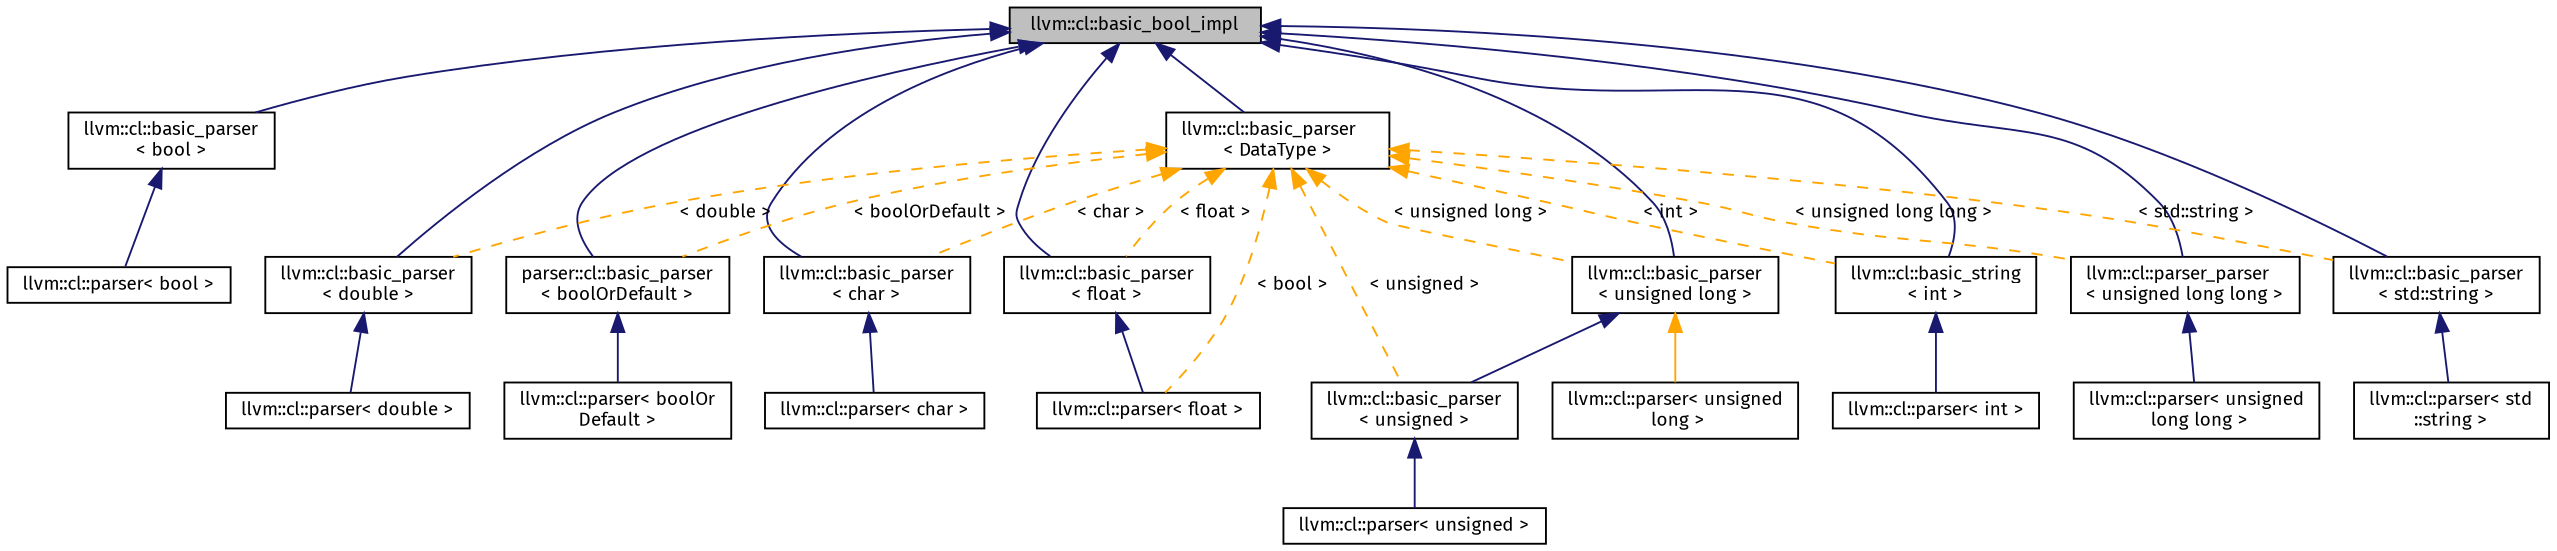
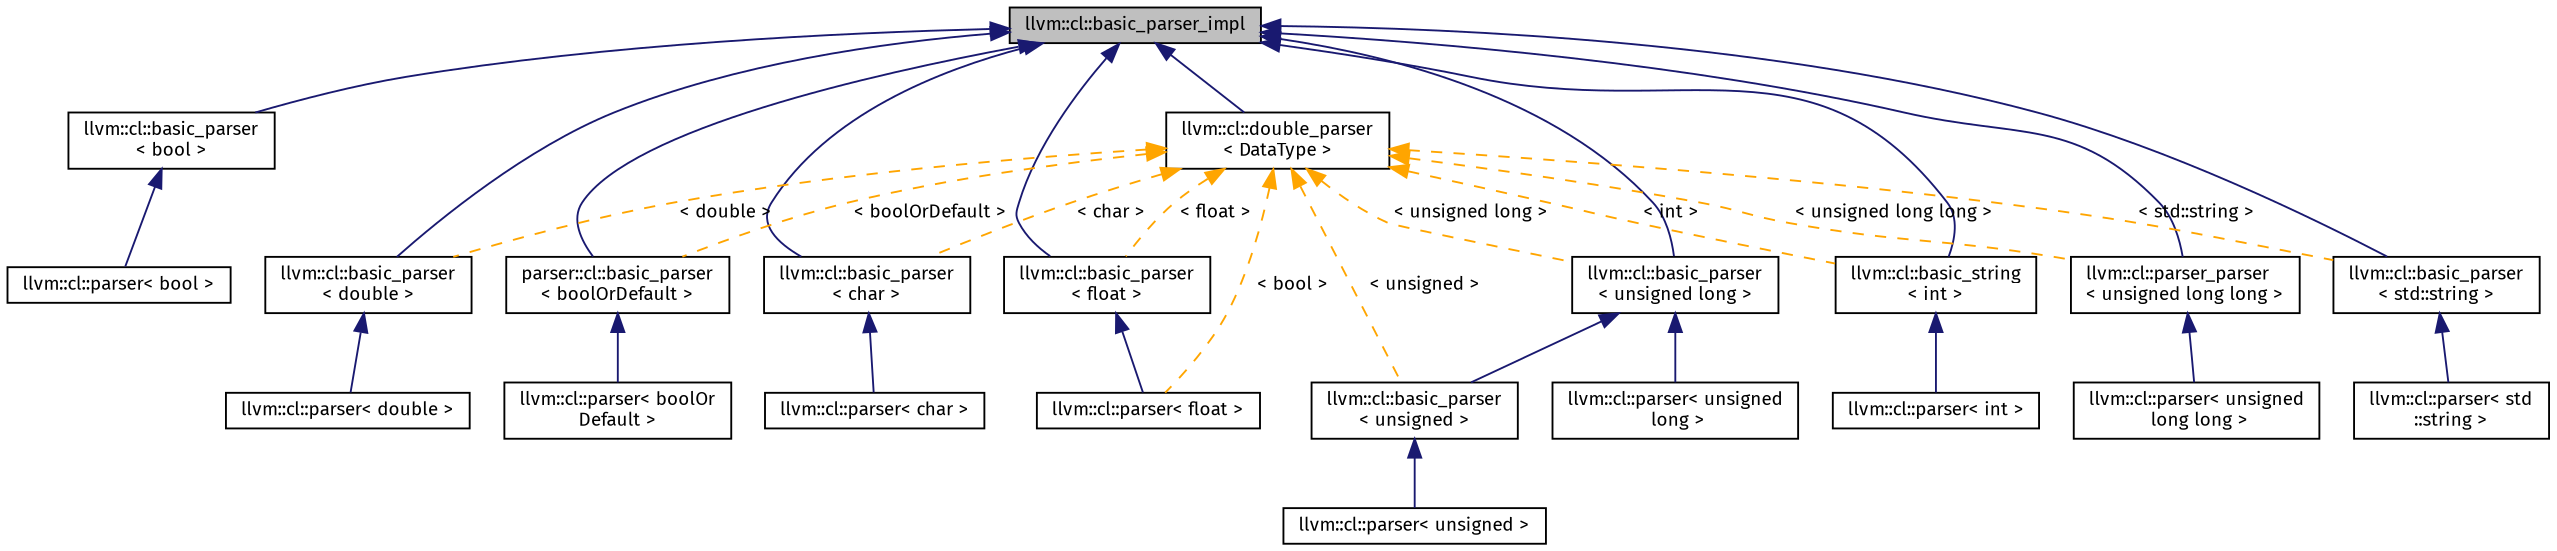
node "llvm::cl::basic_bool_impl": label "llvm::cl::basic_bool_impl" -> "llvm::cl::basic_parser_impl"
node "llvm::cl::basic_parser < DataType >": label "llvm::cl::basic_parser < DataType >" -> "llvm::cl::double_parser < DataType >"
edge "llvm::cl::parser< unsigned long >" -> "llvm::cl::basic_parser < unsigned long >": color orange -> midnightblue
